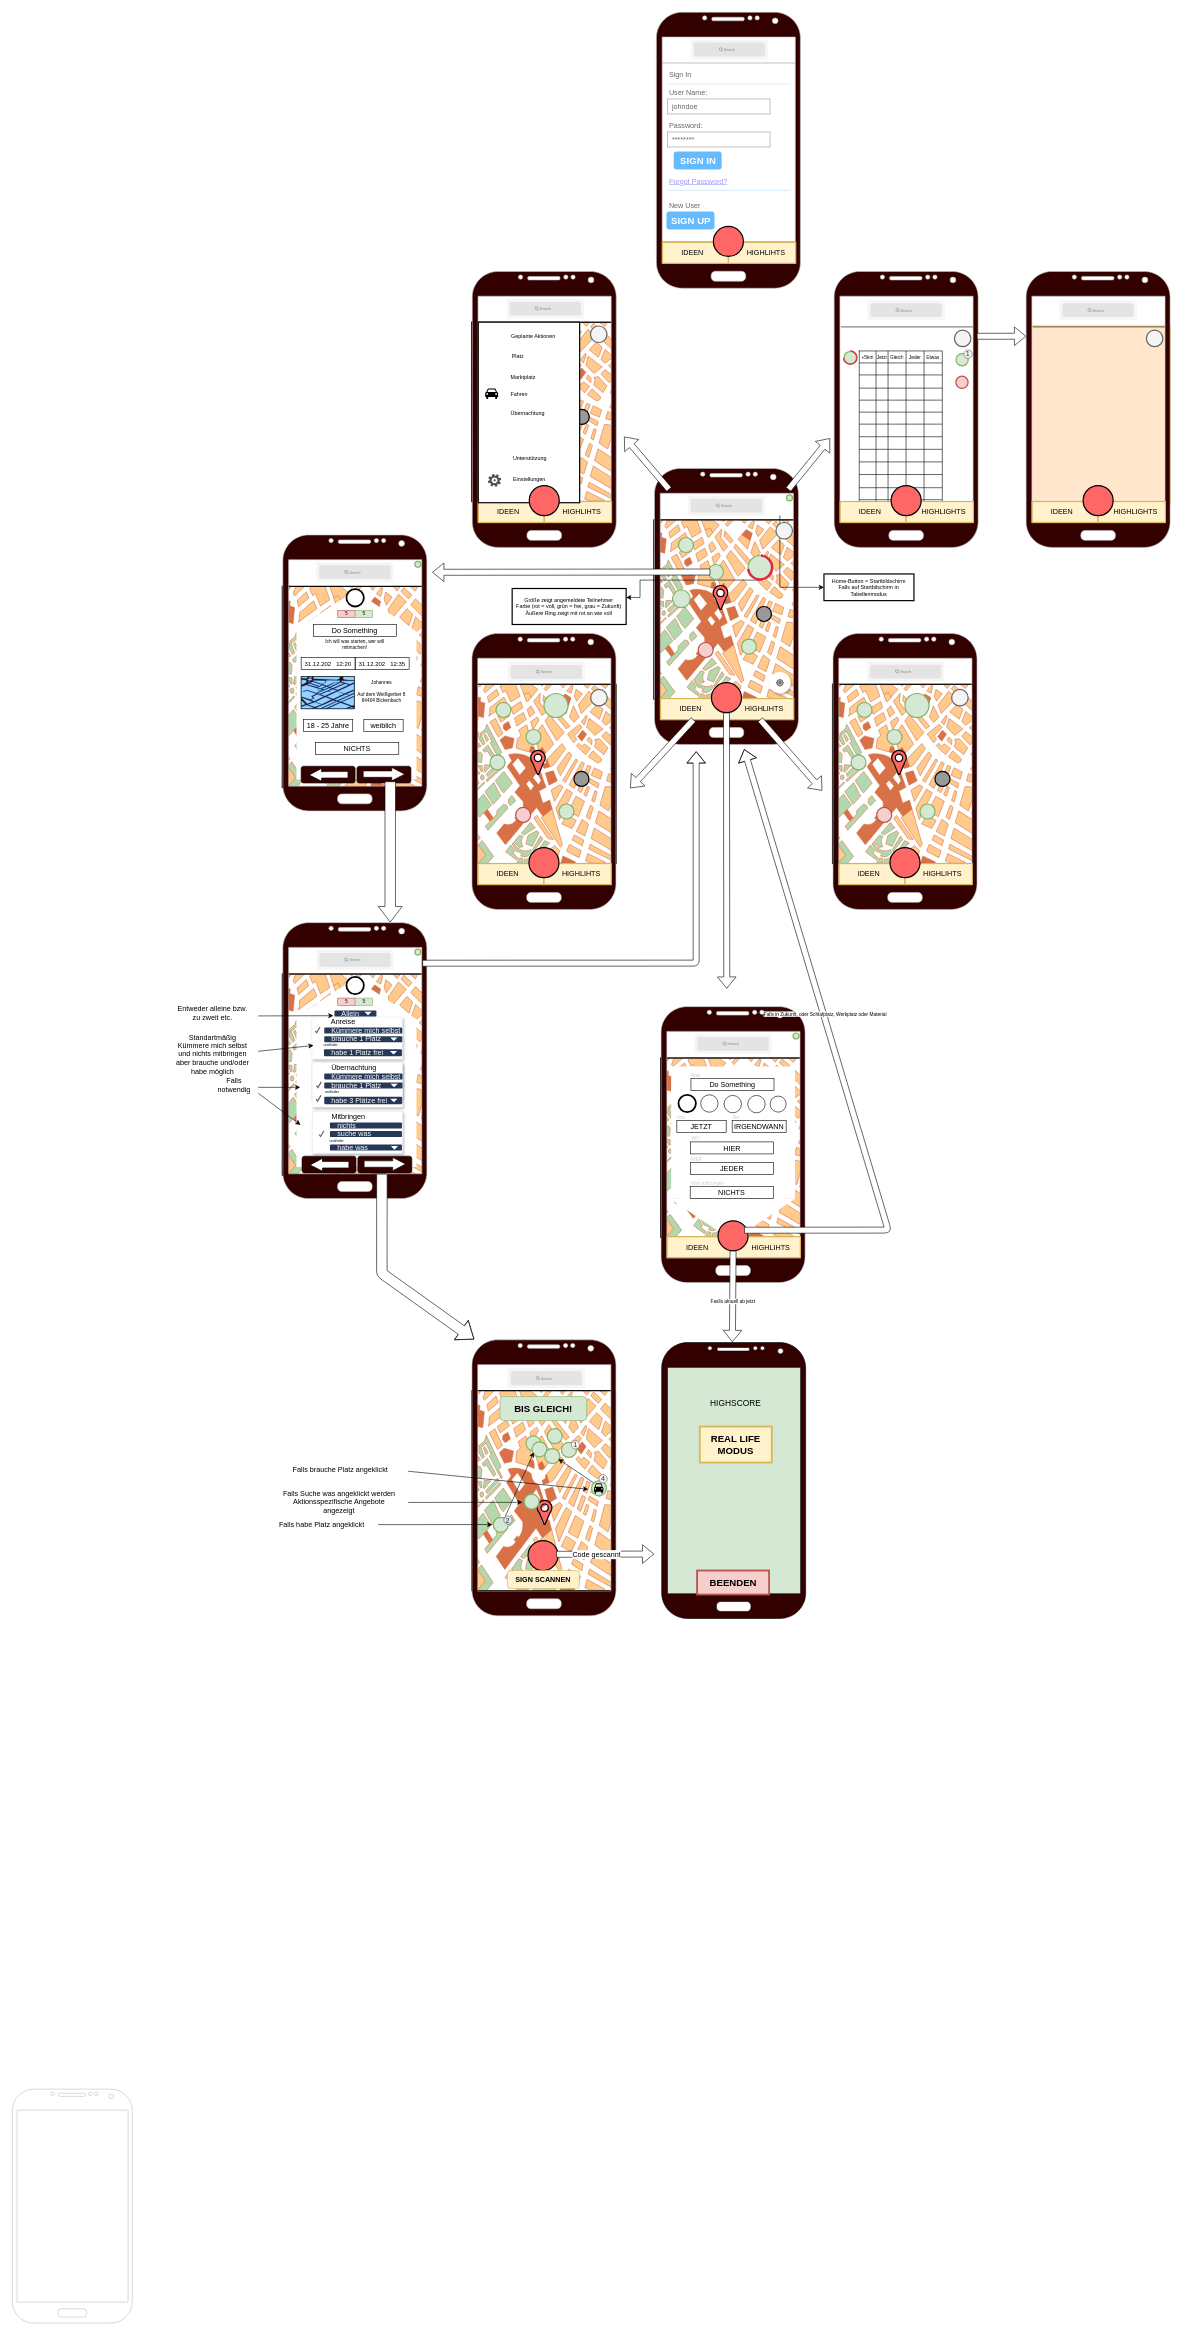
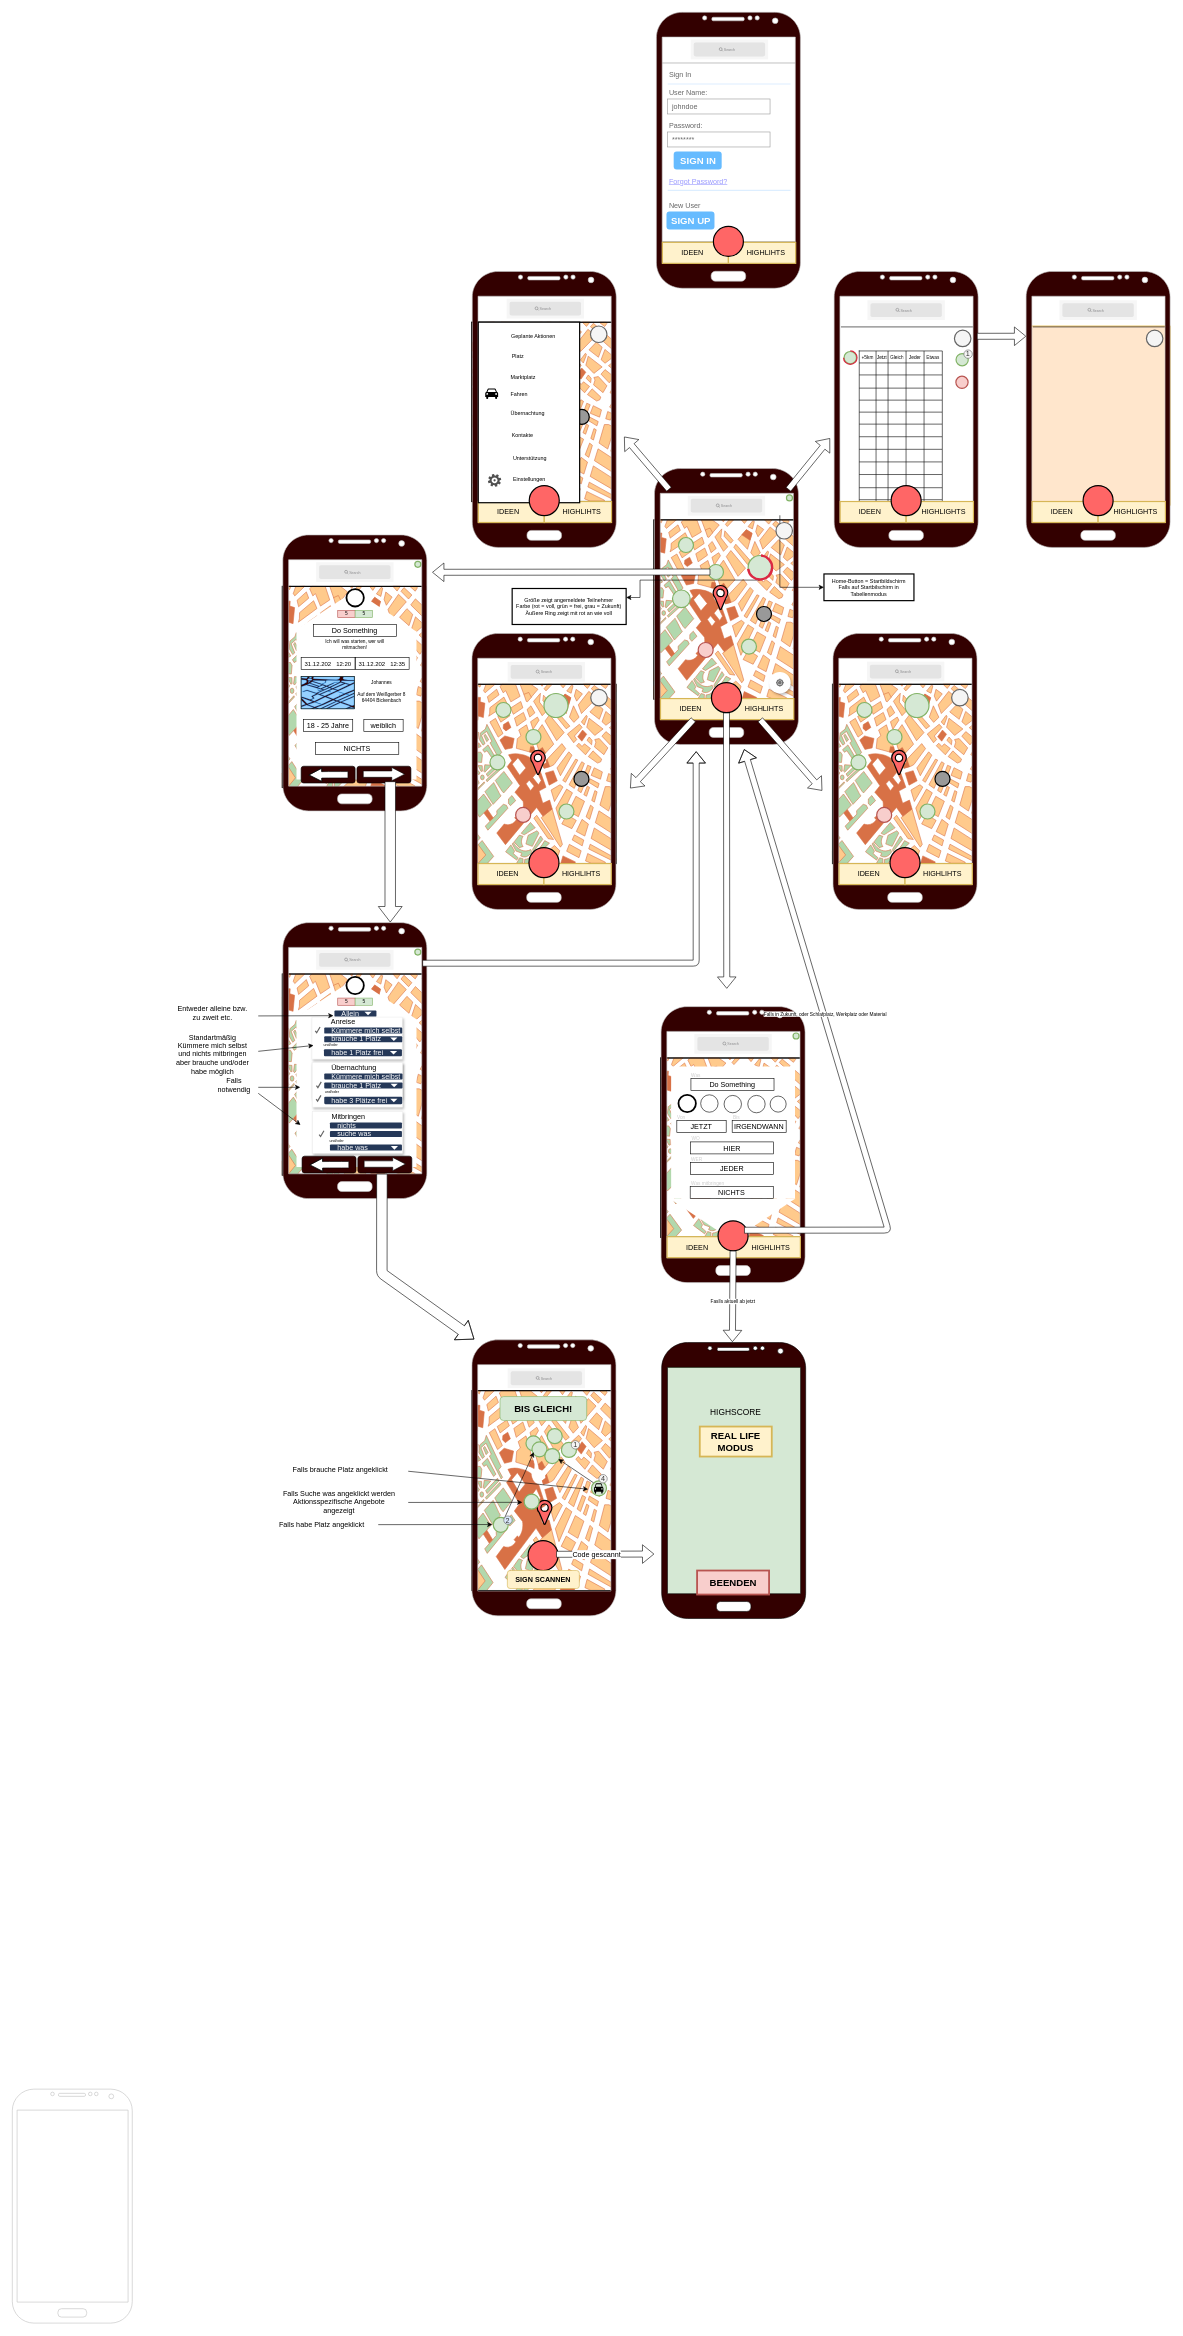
node "Kontakte": added
node "HIGHSCORE": moved (736, 1403) -> (736, 1412)
node "REAL LIFE MODUS": size 72x36 -> 72x30
